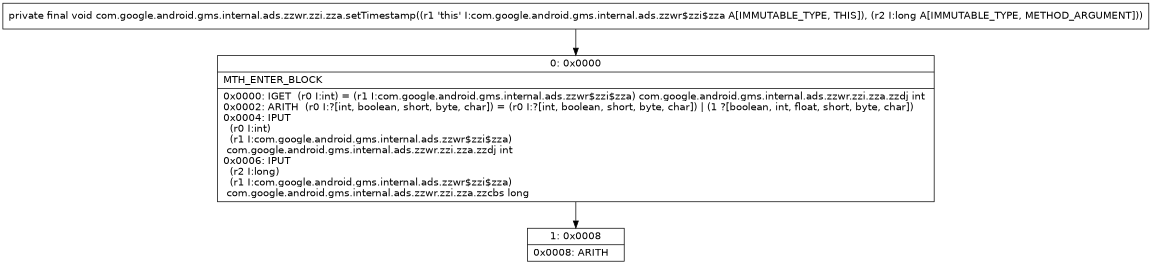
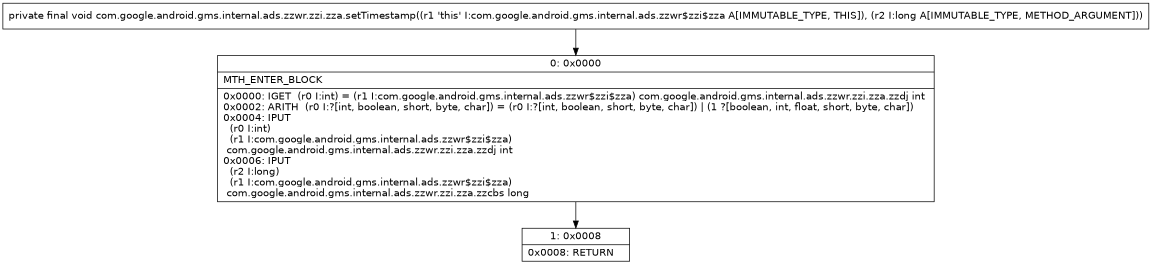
node "1: 0x0008": text "0x0008: ARITH" -> "0x0008: RETURN"
